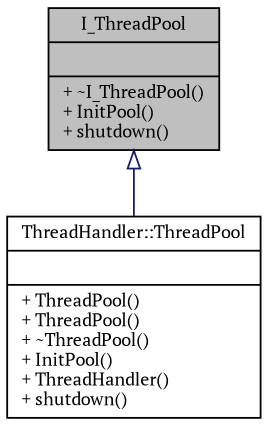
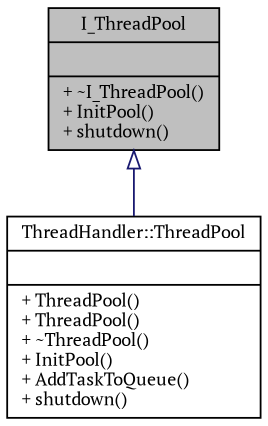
node "ThreadHandler::ThreadPool": text "+ ThreadHandler()" -> "+ AddTaskToQueue()"
